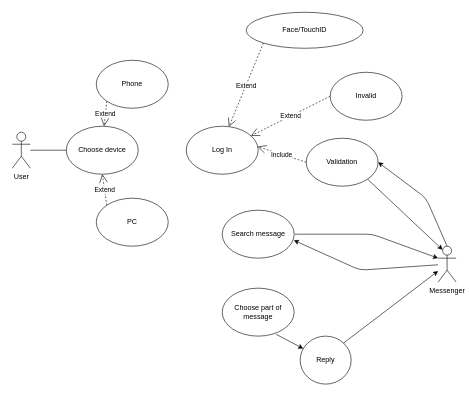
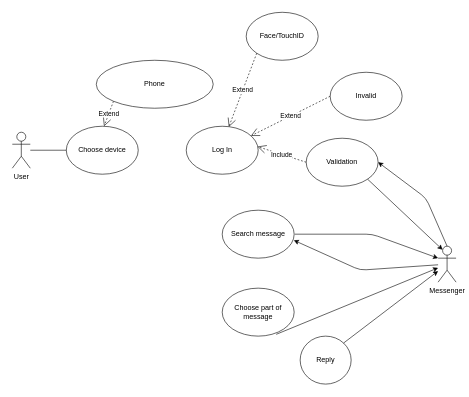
node "Face/TouchID": size 117x36 -> 72x48
node "Phone": size 72x48 -> 117x48
edge "PC" -> "Choose device": removed, label "Extend"
node "PC": removed
edge "Choose part of message" -> "Reply": now "Choose part of message" -> "Messenger"
